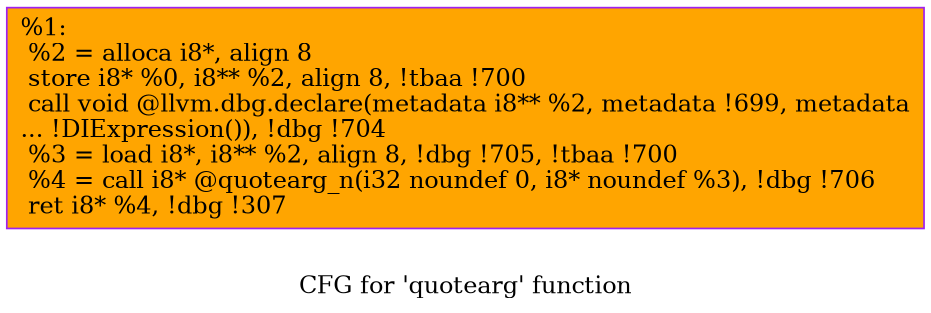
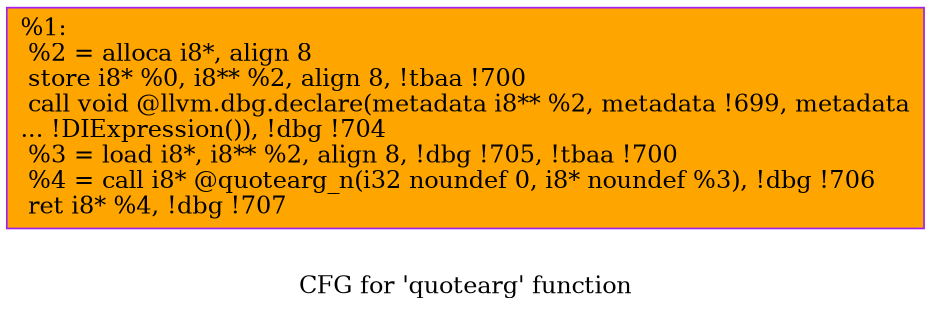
node "%1:": text "ret i8* %4, !dbg !307" -> "ret i8* %4, !dbg !707"
